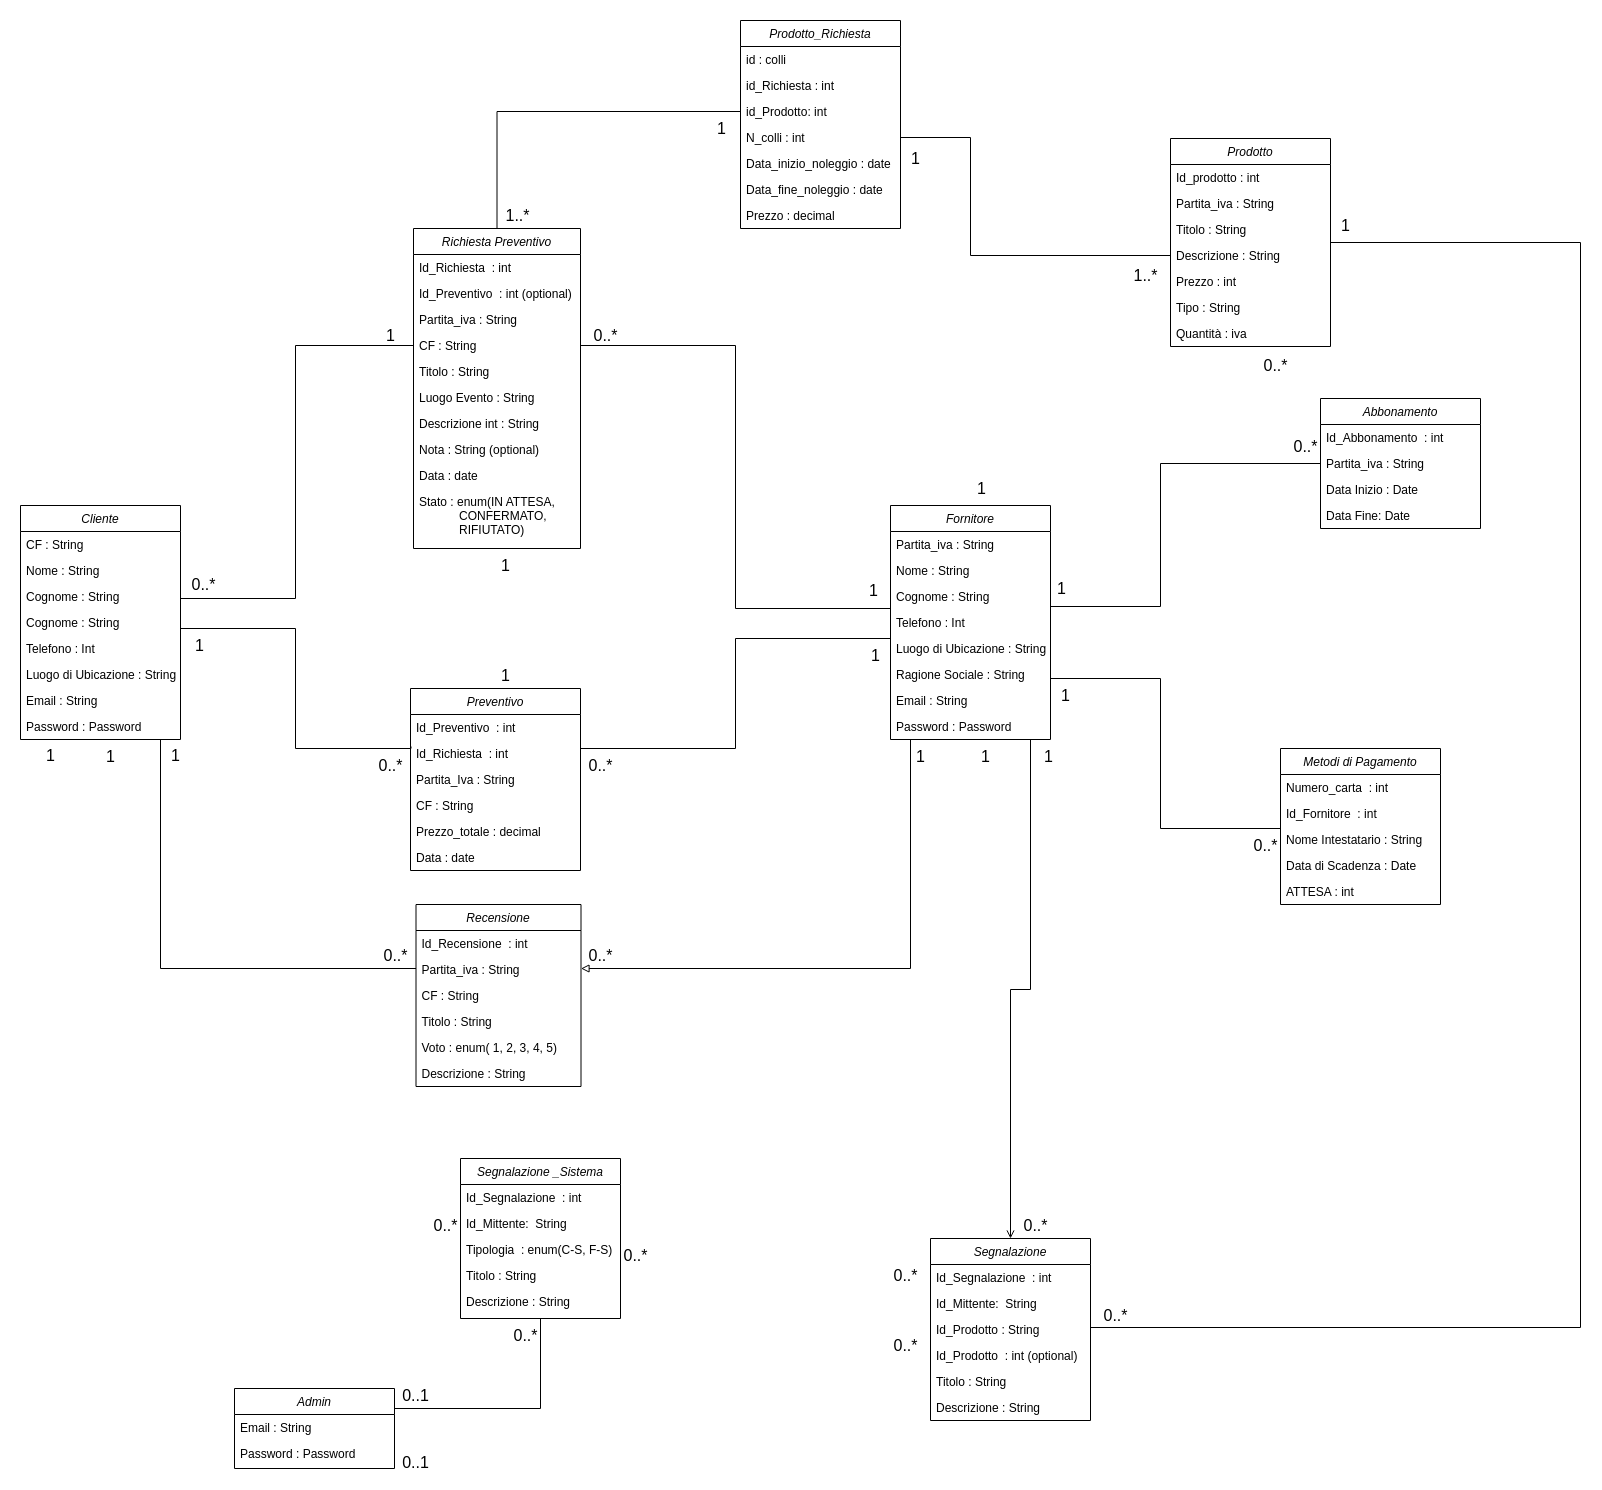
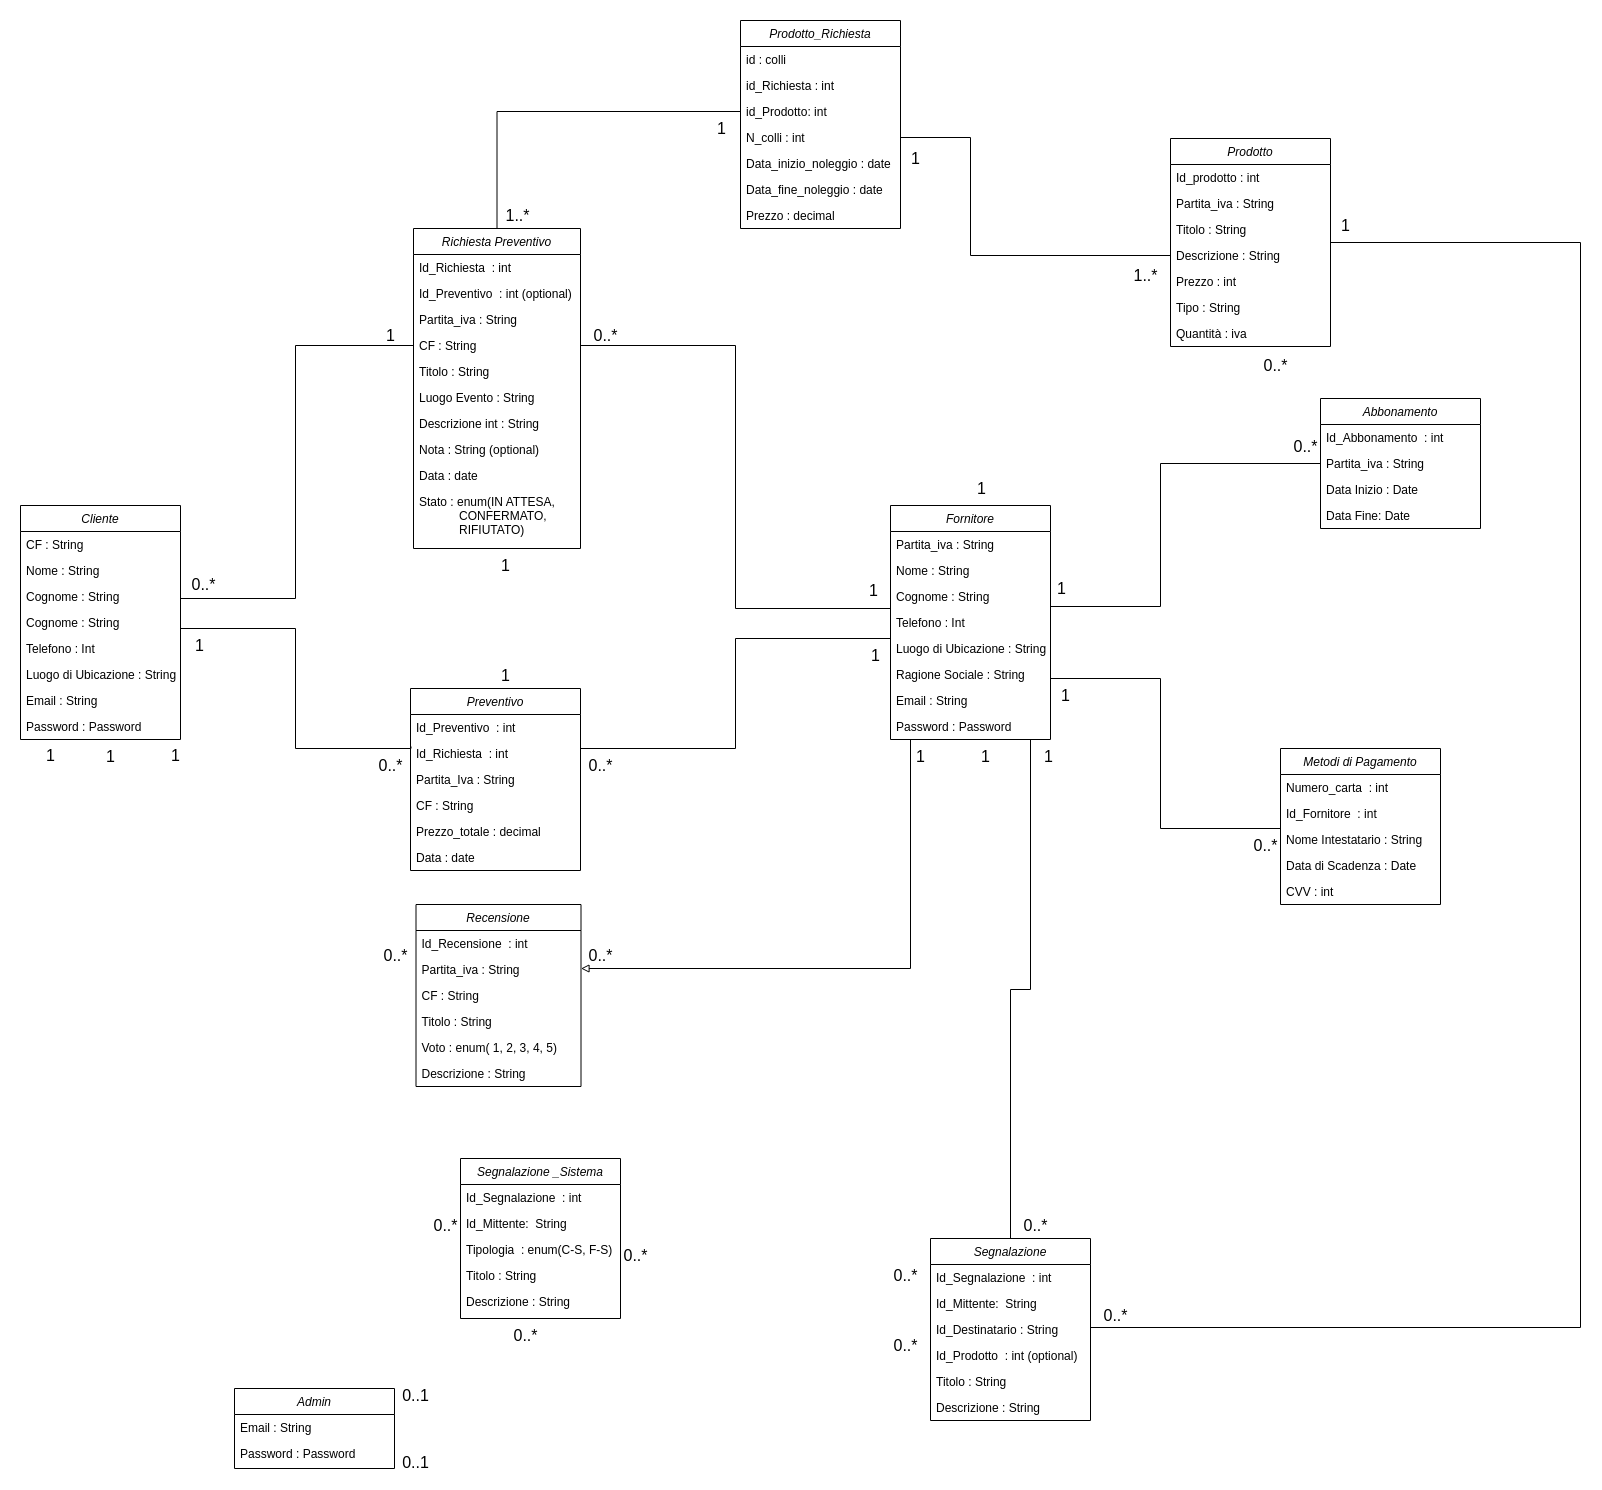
node "ATTESA : int": label "ATTESA : int" -> "CVV : int"
edge "Cliente" -- "Recensione": removed
edge "Fornitore" -> "Segnalazione": arrowhead open -> none
node "Id_Prodotto : String": label "Id_Prodotto : String" -> "Id_Destinatario : String"
edge "Segnalazione _Sistema" -- "Admin": removed
